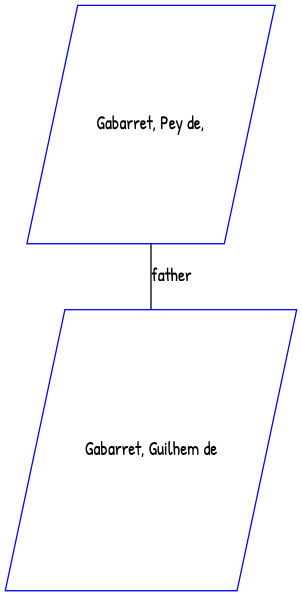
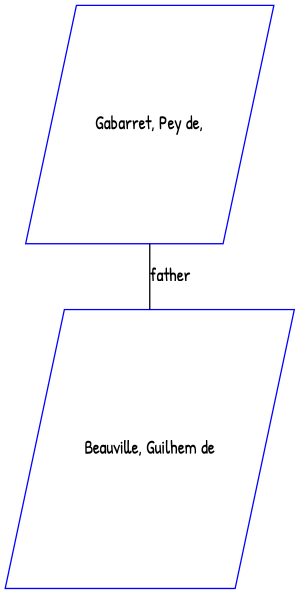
node "Gabarret, Guilhem de": label "Gabarret, Guilhem de" -> "Beauville, Guilhem de"
